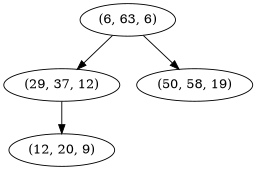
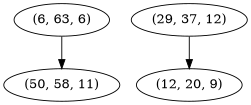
edge "(6, 63, 6)" -> "(29, 37, 12)": removed
node "(50, 58, 19)": label "(50, 58, 19)" -> "(50, 58, 11)"
